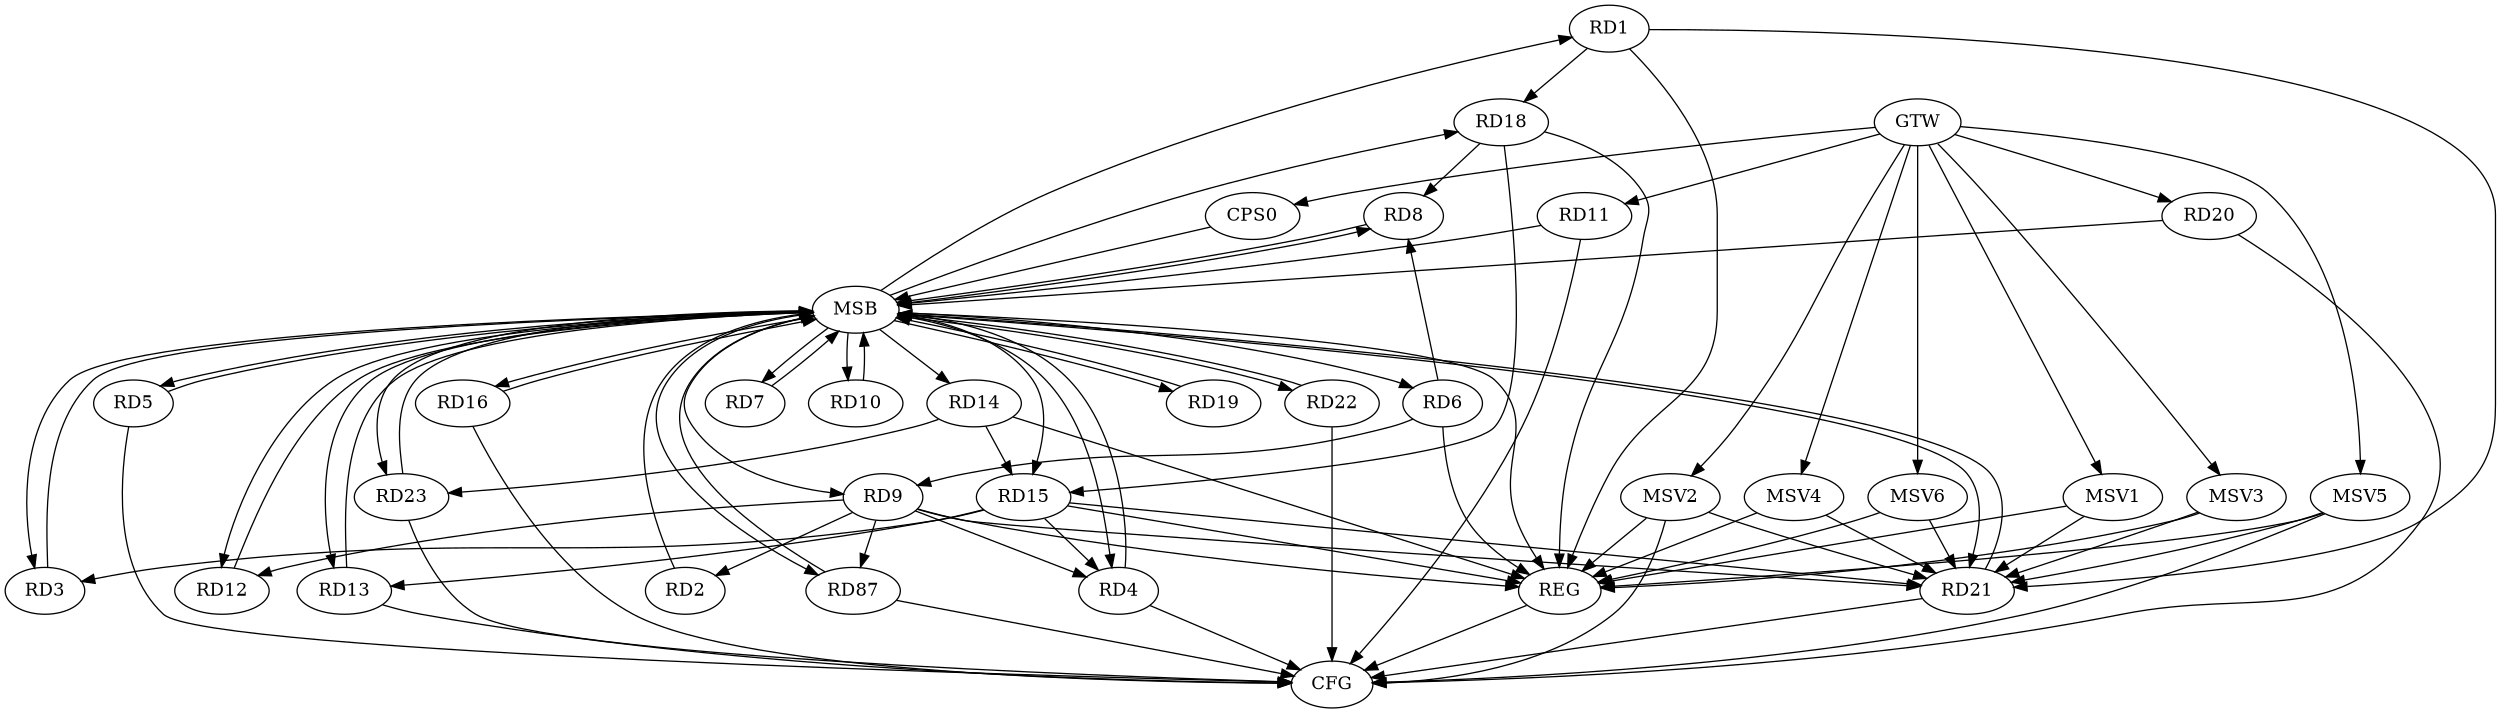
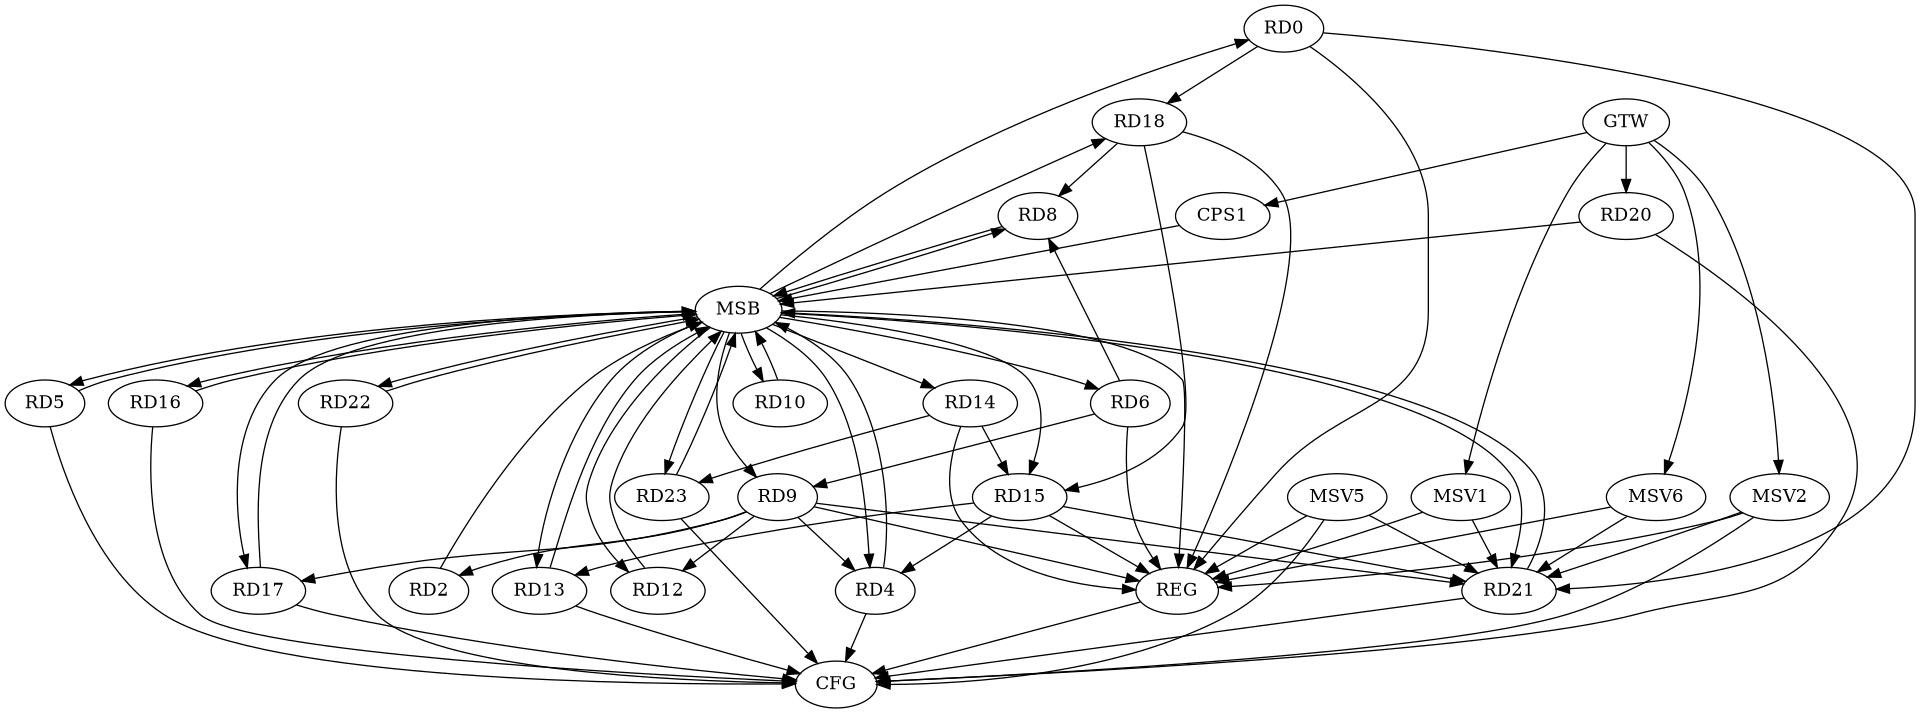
node "RD1": label "RD1" -> "RD0"
edge "GTW" -> "MSV5": removed
node "CPS0": label "CPS0" -> "CPS1"
node "RD11": removed
node "RD7": removed
node "RD19": removed
node "MSV4": removed
node "MSV3": removed
node "RD3": removed
node "RD87": label "RD87" -> "RD17"
